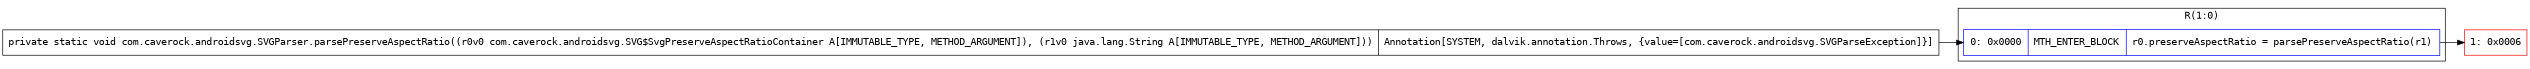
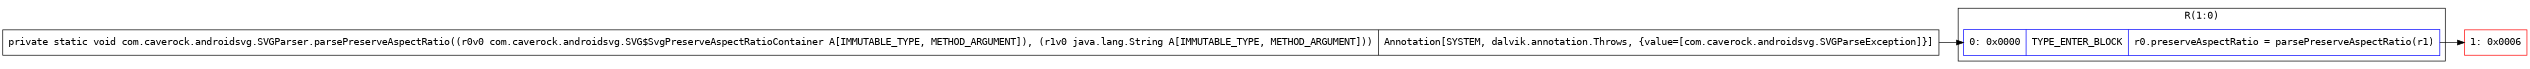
node "0: 0x0000": text "MTH_ENTER_BLOCK" -> "TYPE_ENTER_BLOCK"
